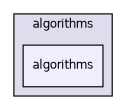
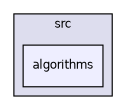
cluster "algorithms": label "algorithms" -> "src"
